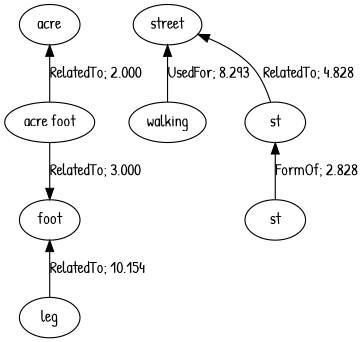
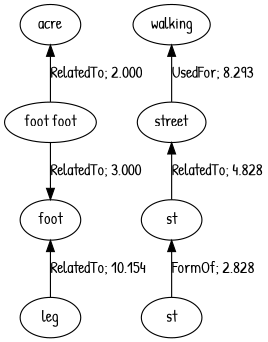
edge "walking" -> "street": reversed
node "acre foot": label "acre foot" -> "foot foot"
